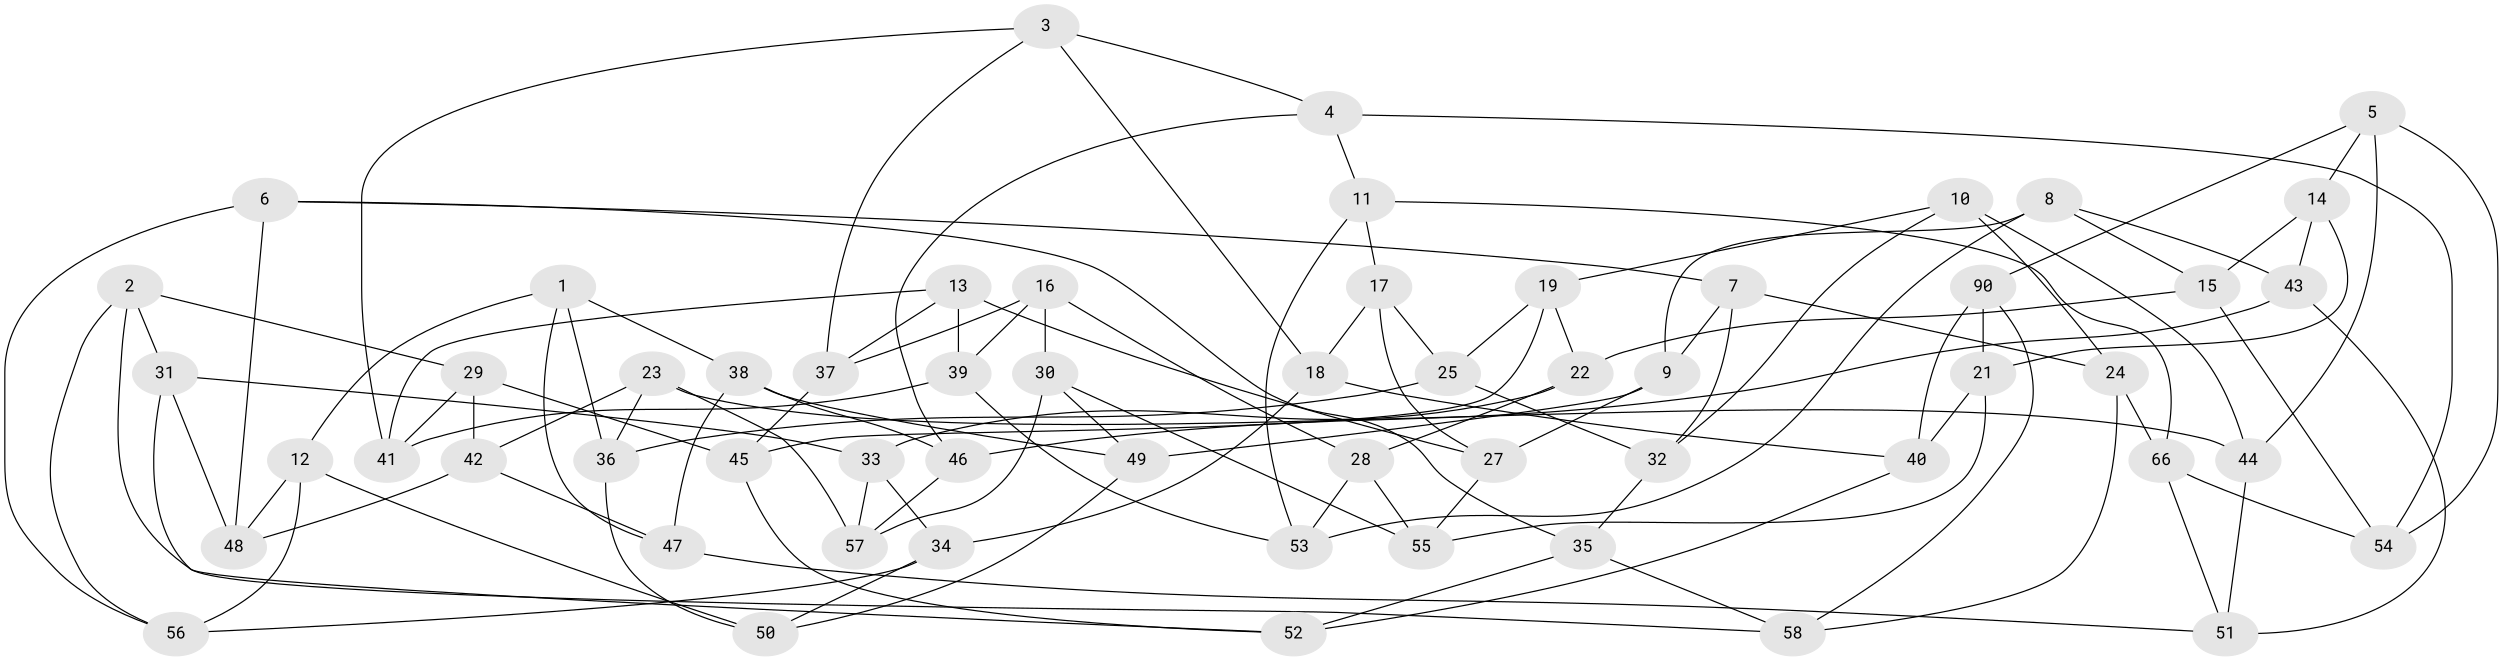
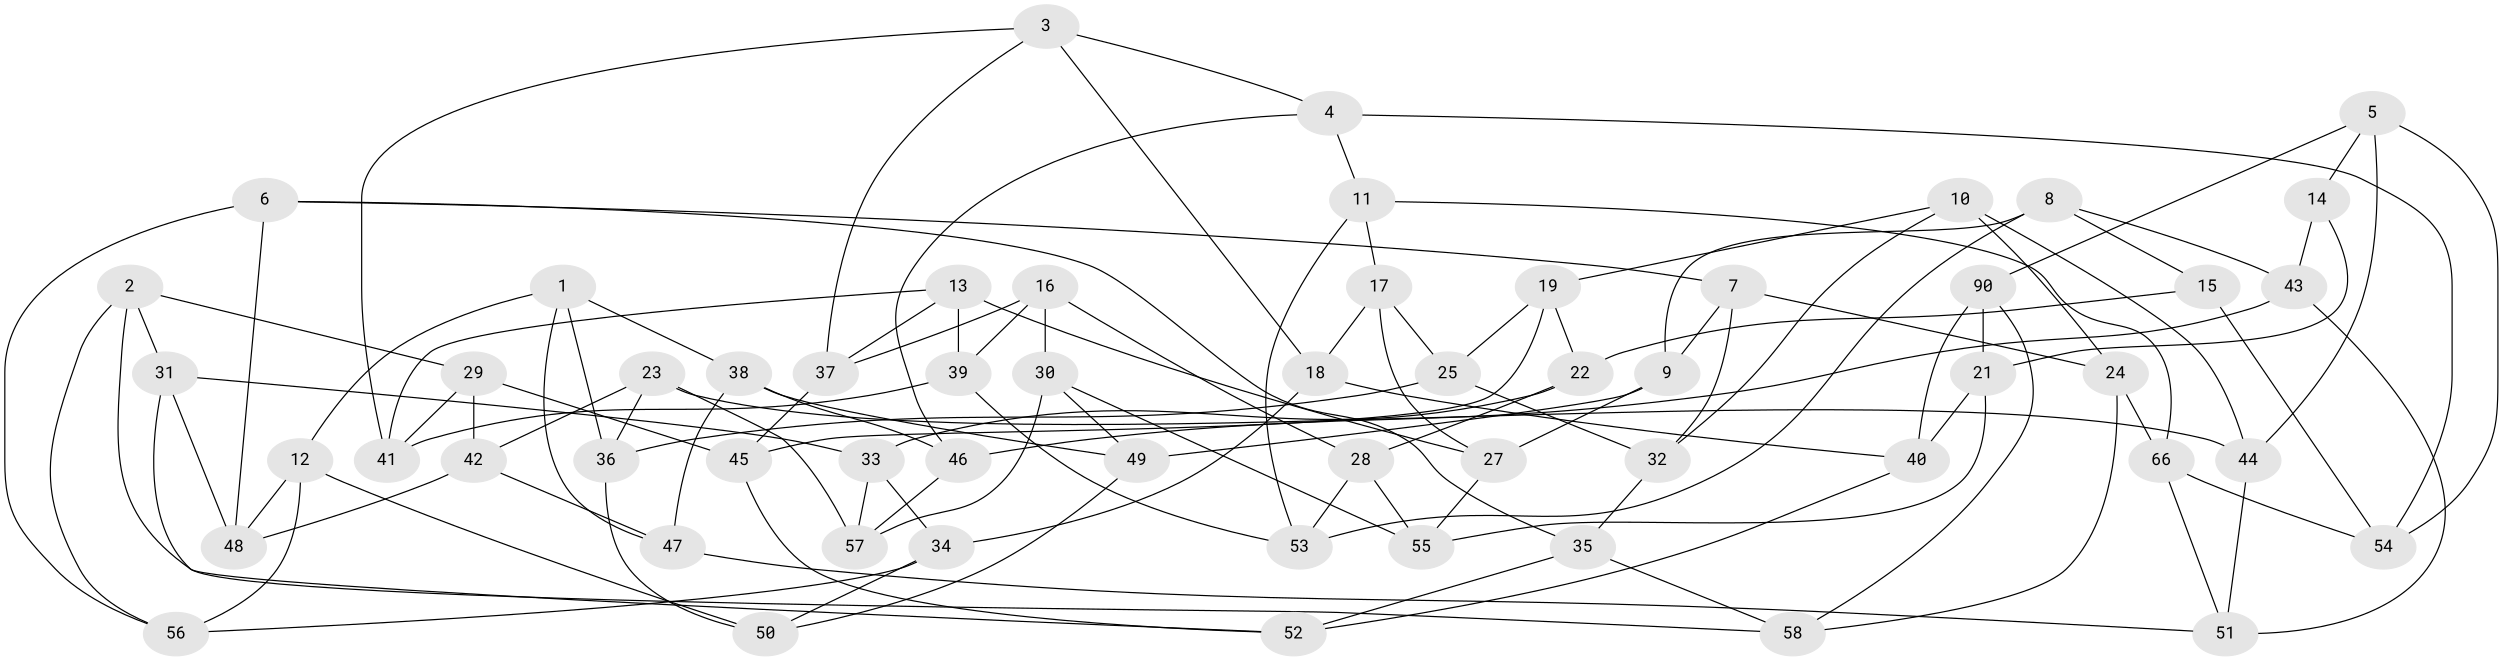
edge "14" -- "15": removed
